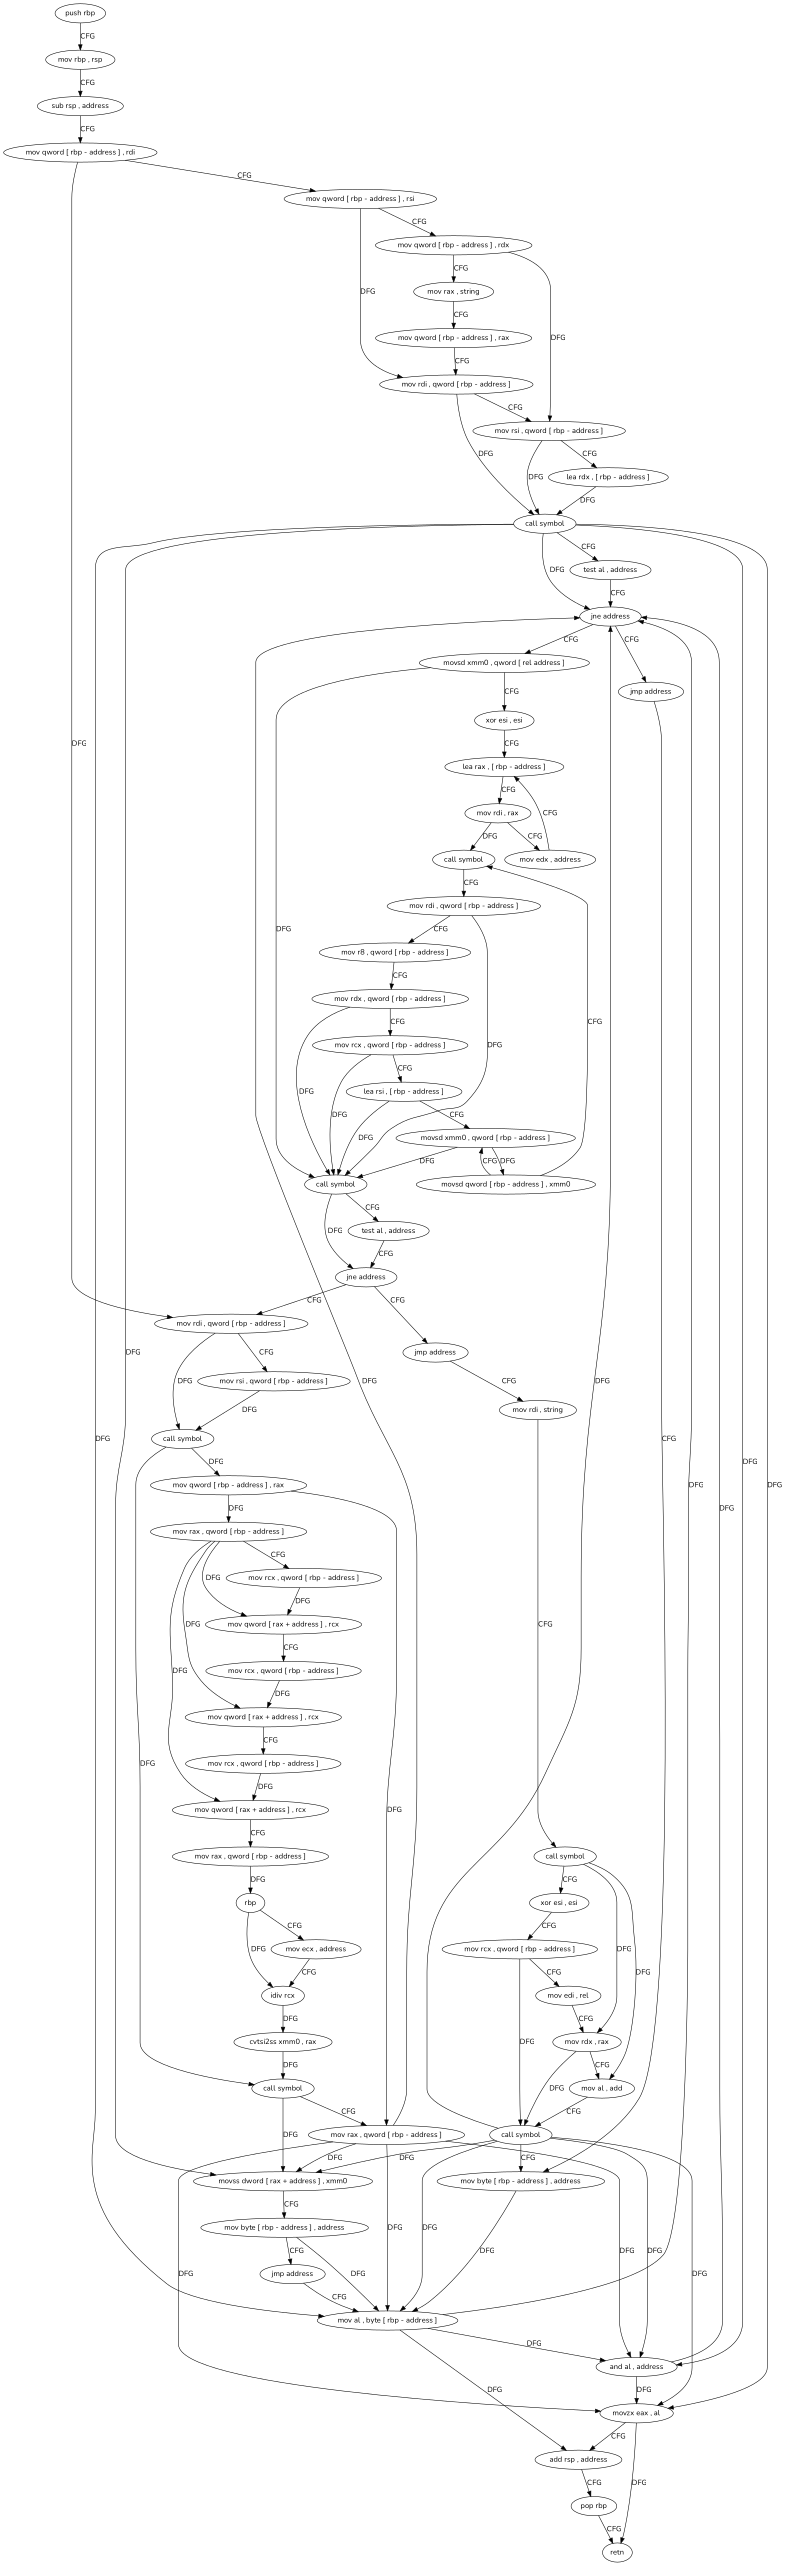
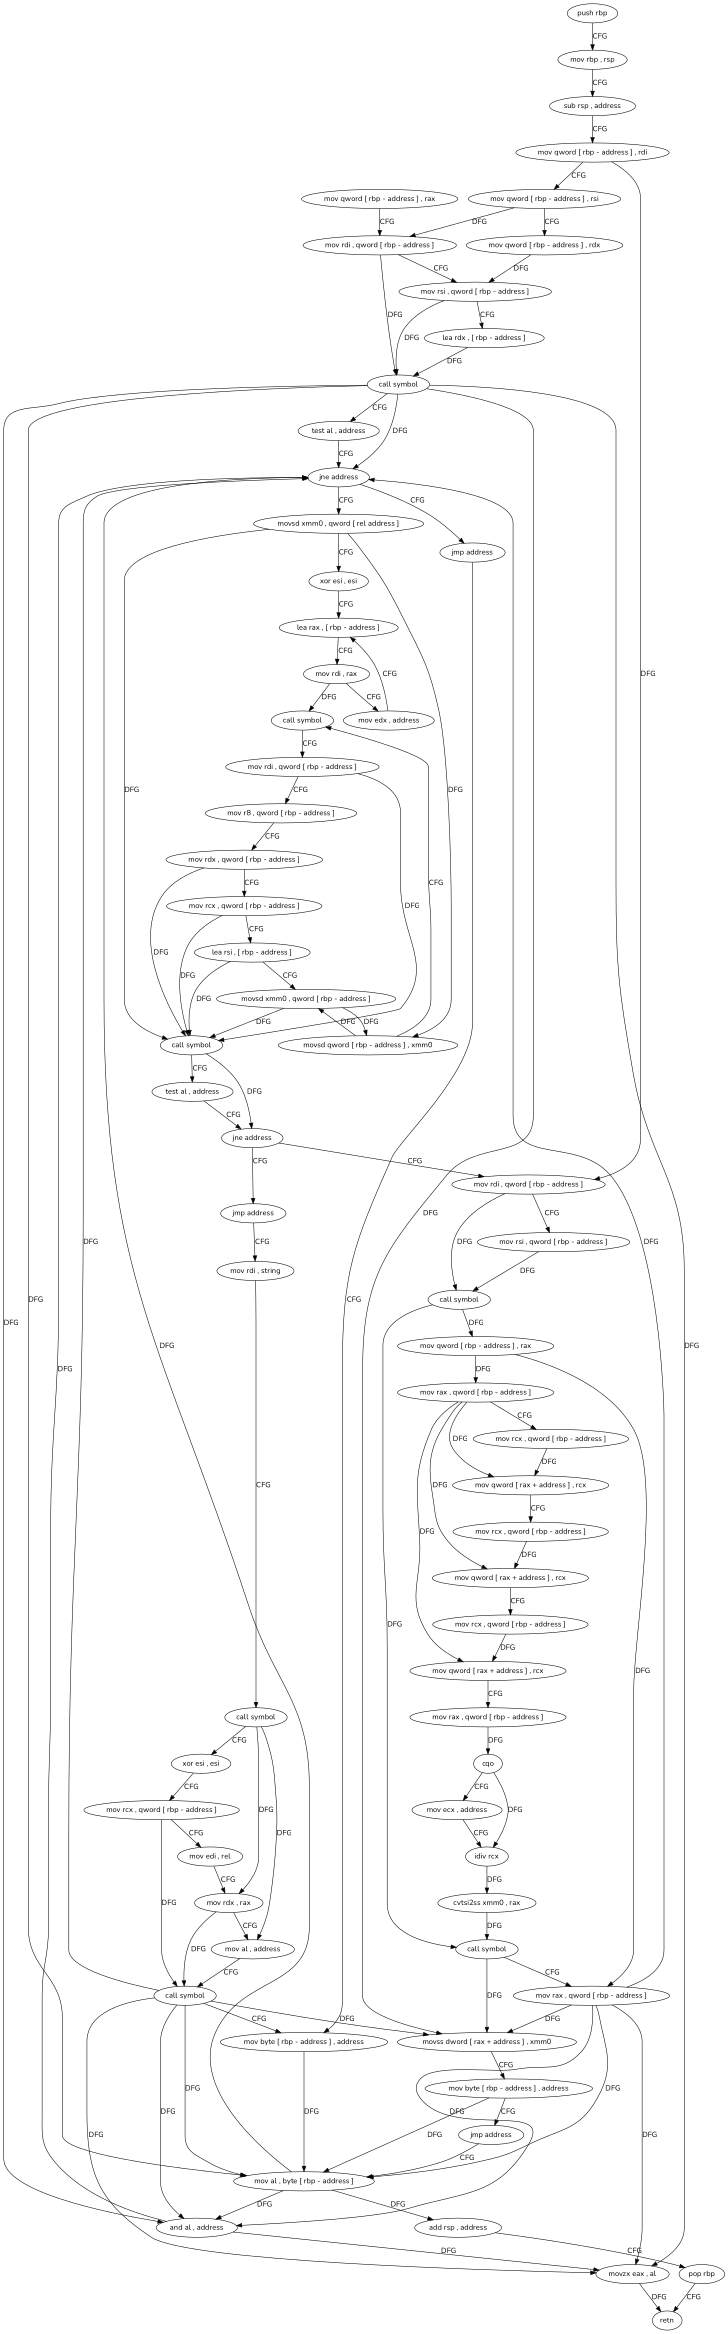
node "mov rax , string": removed
edge "movsd xmm0 , qword [ rel address ]" -> "movsd qword [ rbp - address ] , xmm0": added, label "DFG"
edge "movsd qword [ rbp - address ] , xmm0" -> "movsd xmm0 , qword [ rbp - address ]": label "CFG" -> "DFG"
node "rbp": label "rbp" -> "cqo"
node "mov al , add": label "mov al , add" -> "mov al , address"
edge "movzx eax , al" -> "add rsp , address": removed, label "CFG"
